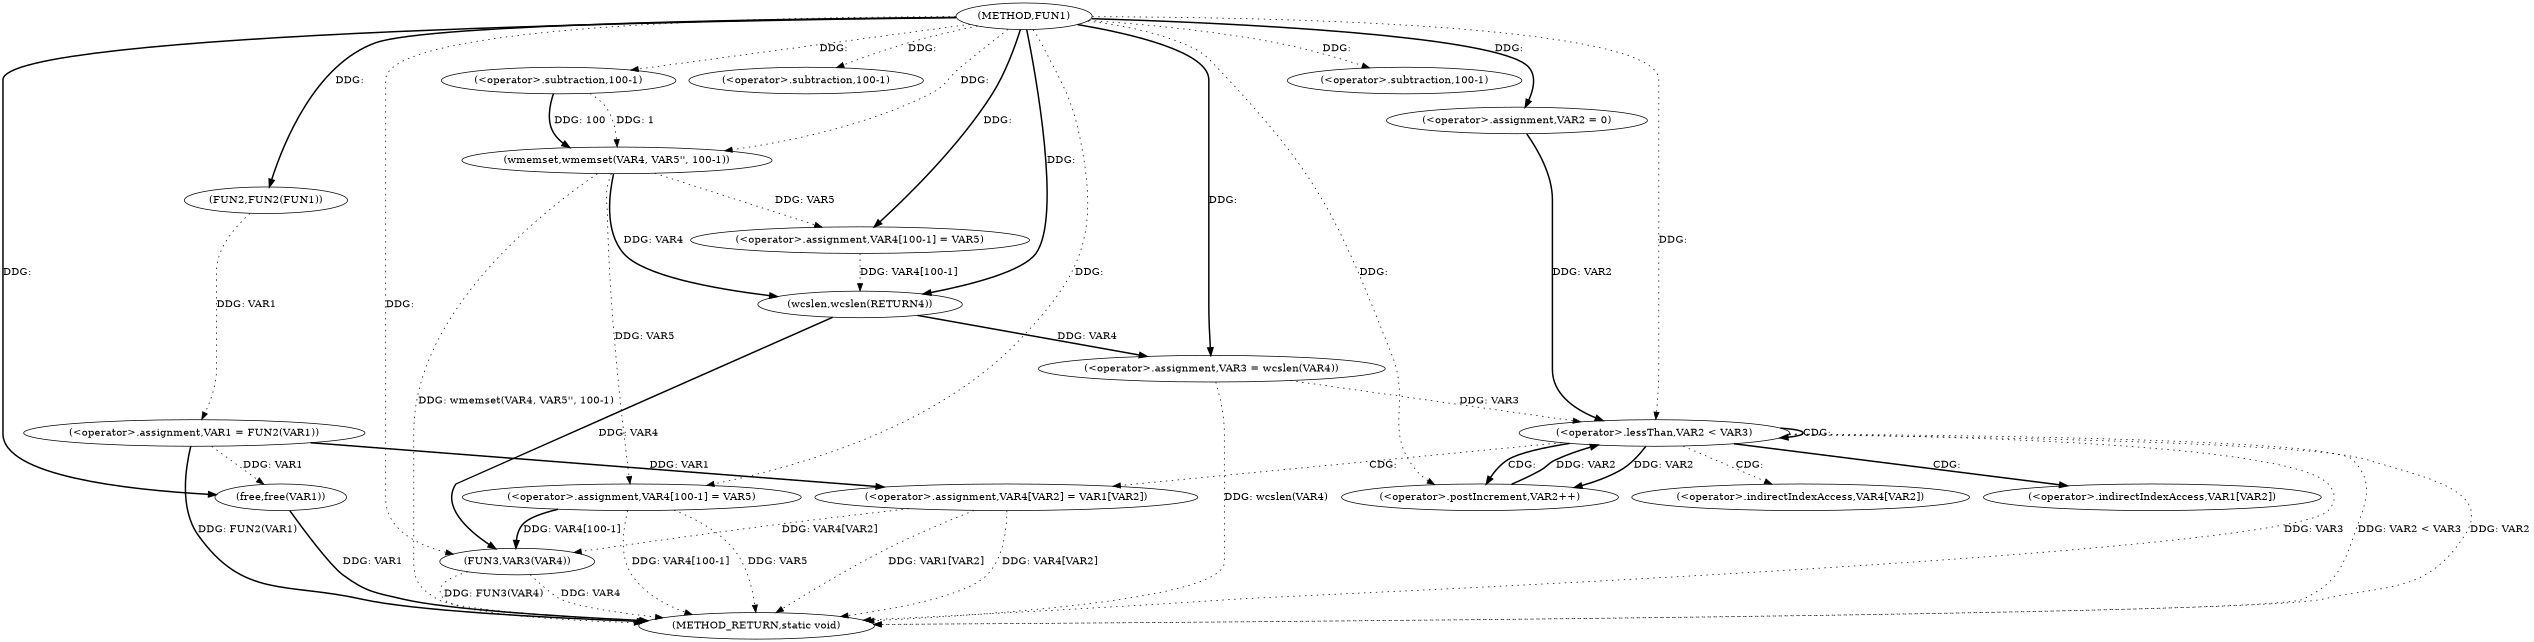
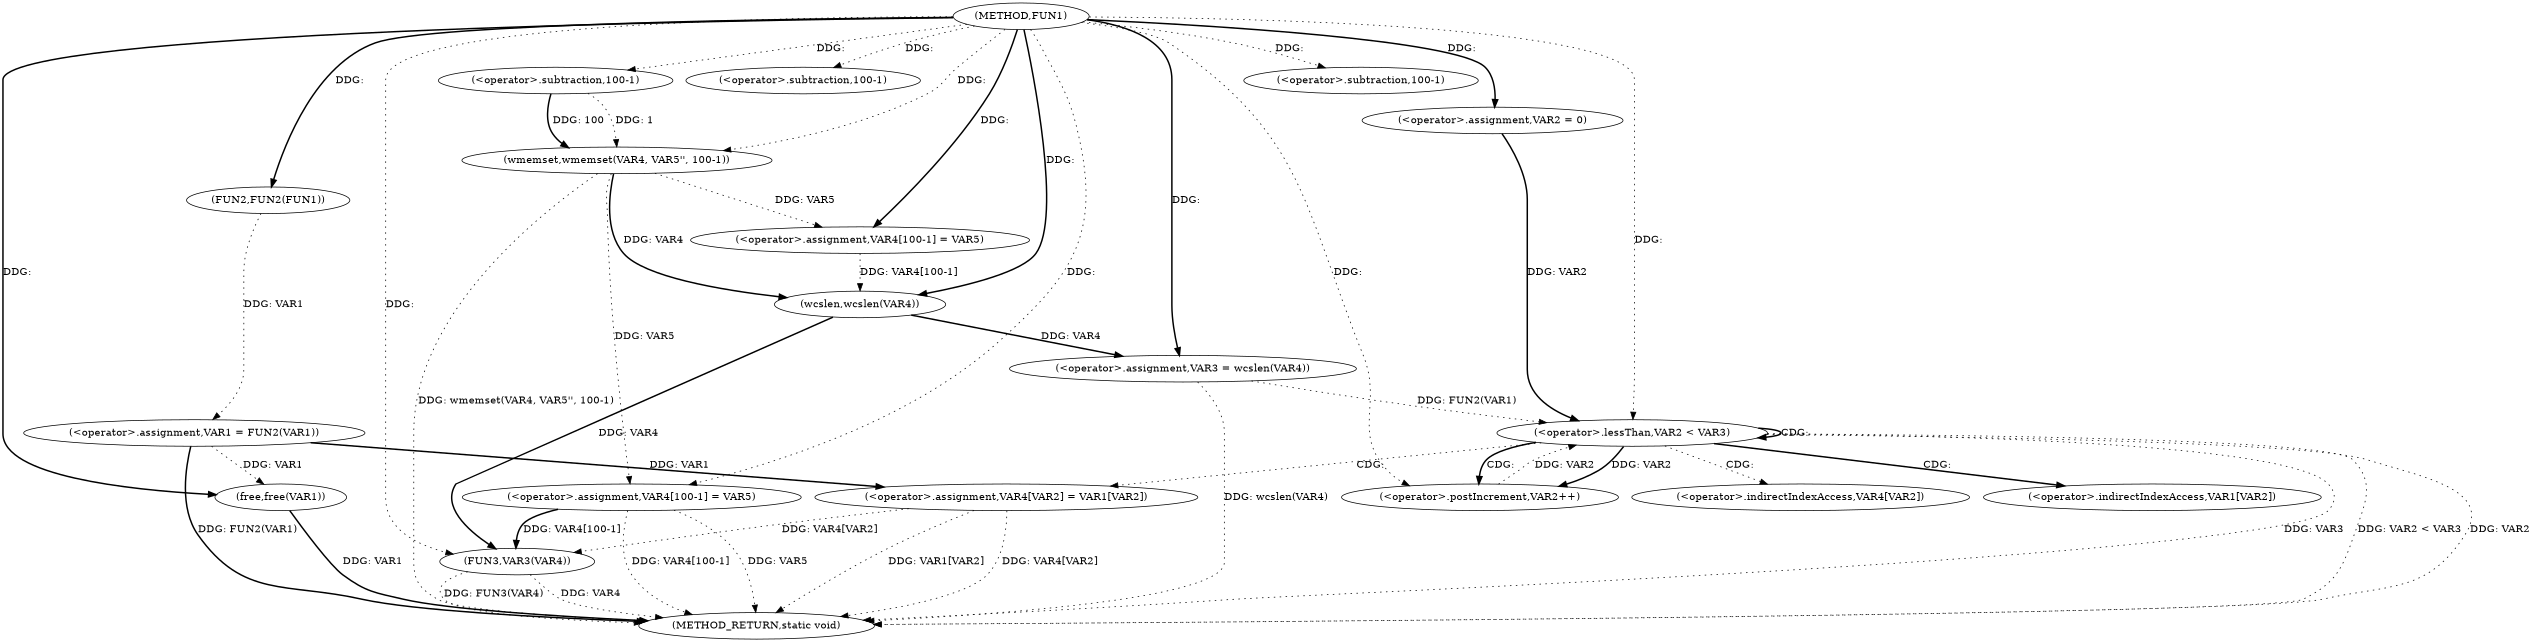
node "(wcslen,wcslen(RETURN4))": label "(wcslen,wcslen(RETURN4))" -> "(wcslen,wcslen(VAR4))"
edge "(<operator>.assignment,VAR3 = wcslen(VAR4))" -> "(<operator>.lessThan,VAR2 < VAR3)": label "DDG: VAR3" -> "DDG: FUN2(VAR1)"
edge "(<operator>.postIncrement,VAR2++)" -> "(<operator>.lessThan,VAR2 < VAR3)": style bold -> dotted
